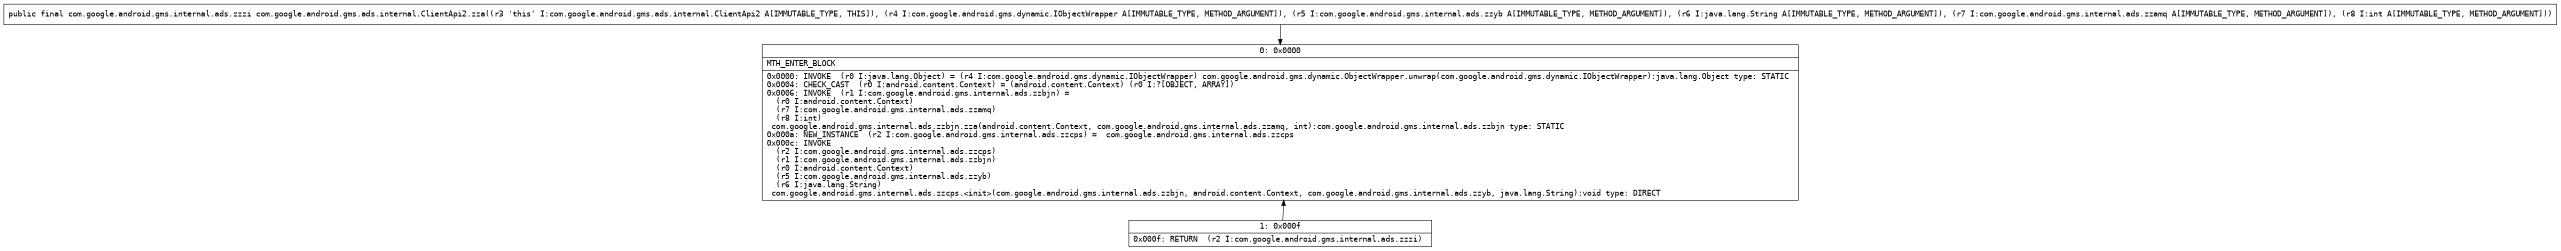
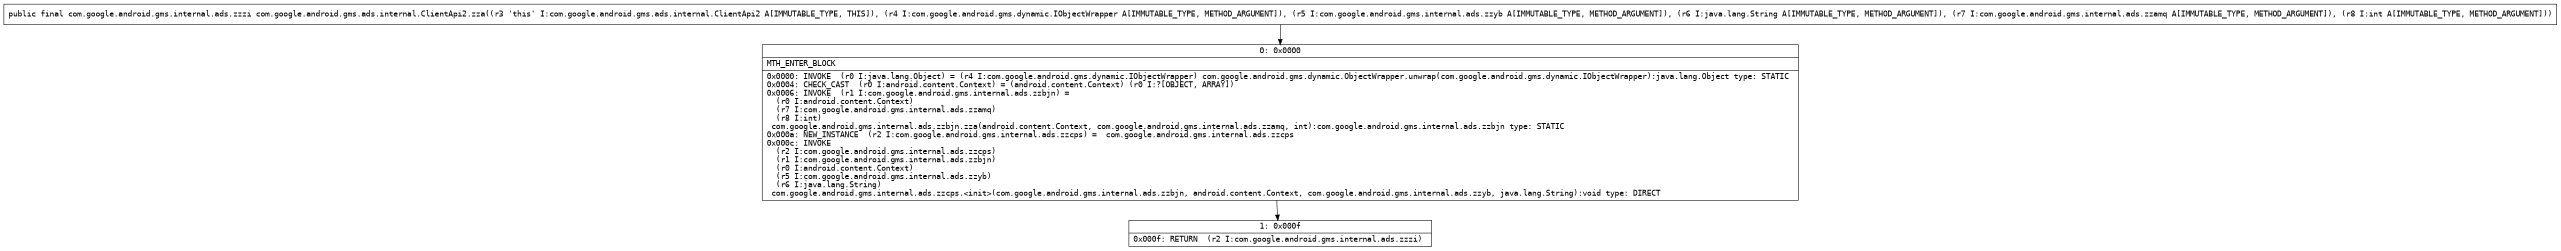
edge "1: 0x000f" -> "0: 0x0000": reversed
